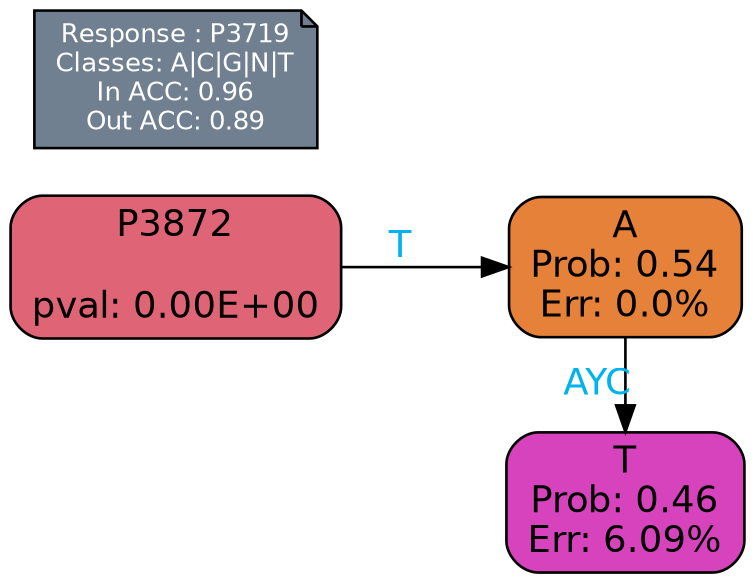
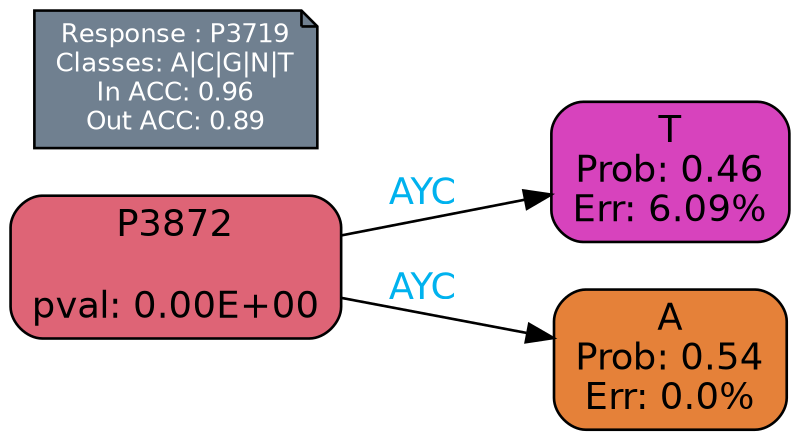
edge "P3872 pval: 0.00E+00" -> "A Prob: 0.54 Err: 0.0%": label "T" -> "AYC"
edge "A Prob: 0.54 Err: 0.0%" -> "T Prob: 0.46 Err: 6.09%": now "P3872 pval: 0.00E+00" -> "T Prob: 0.46 Err: 6.09%"
